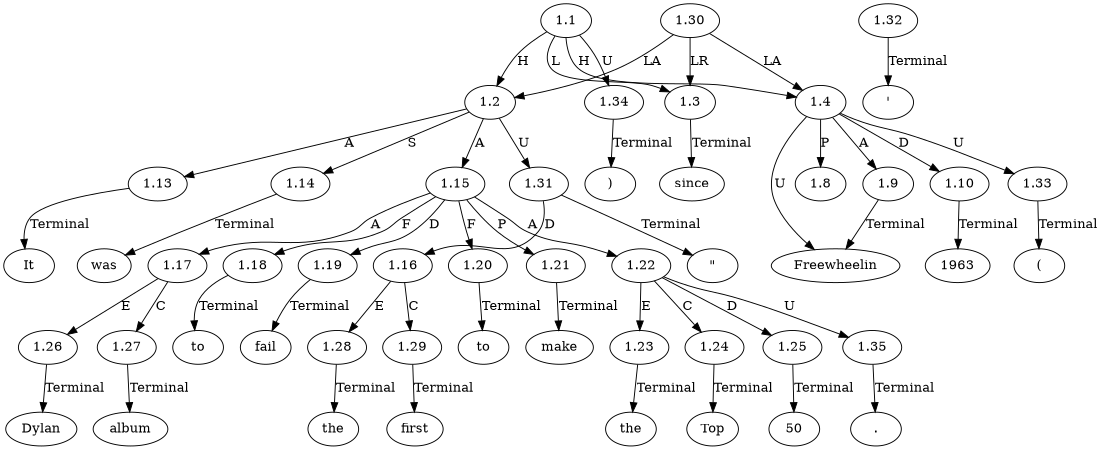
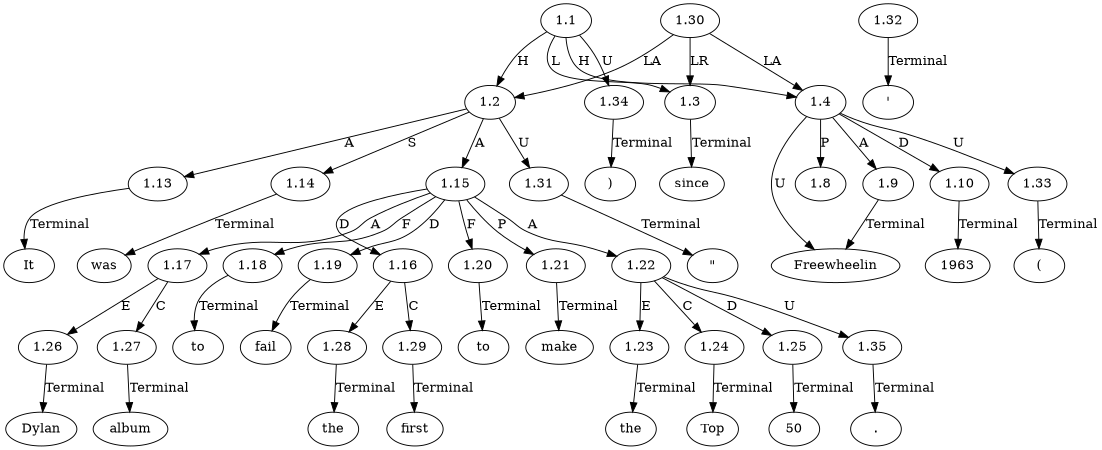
edge "1.31" -> "1.16": now "1.15" -> "1.16"
